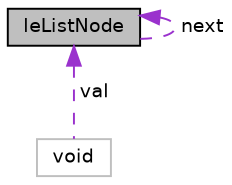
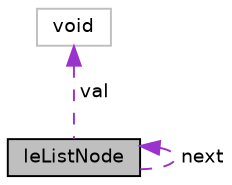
edge "void" -> "leListNode": reversed
